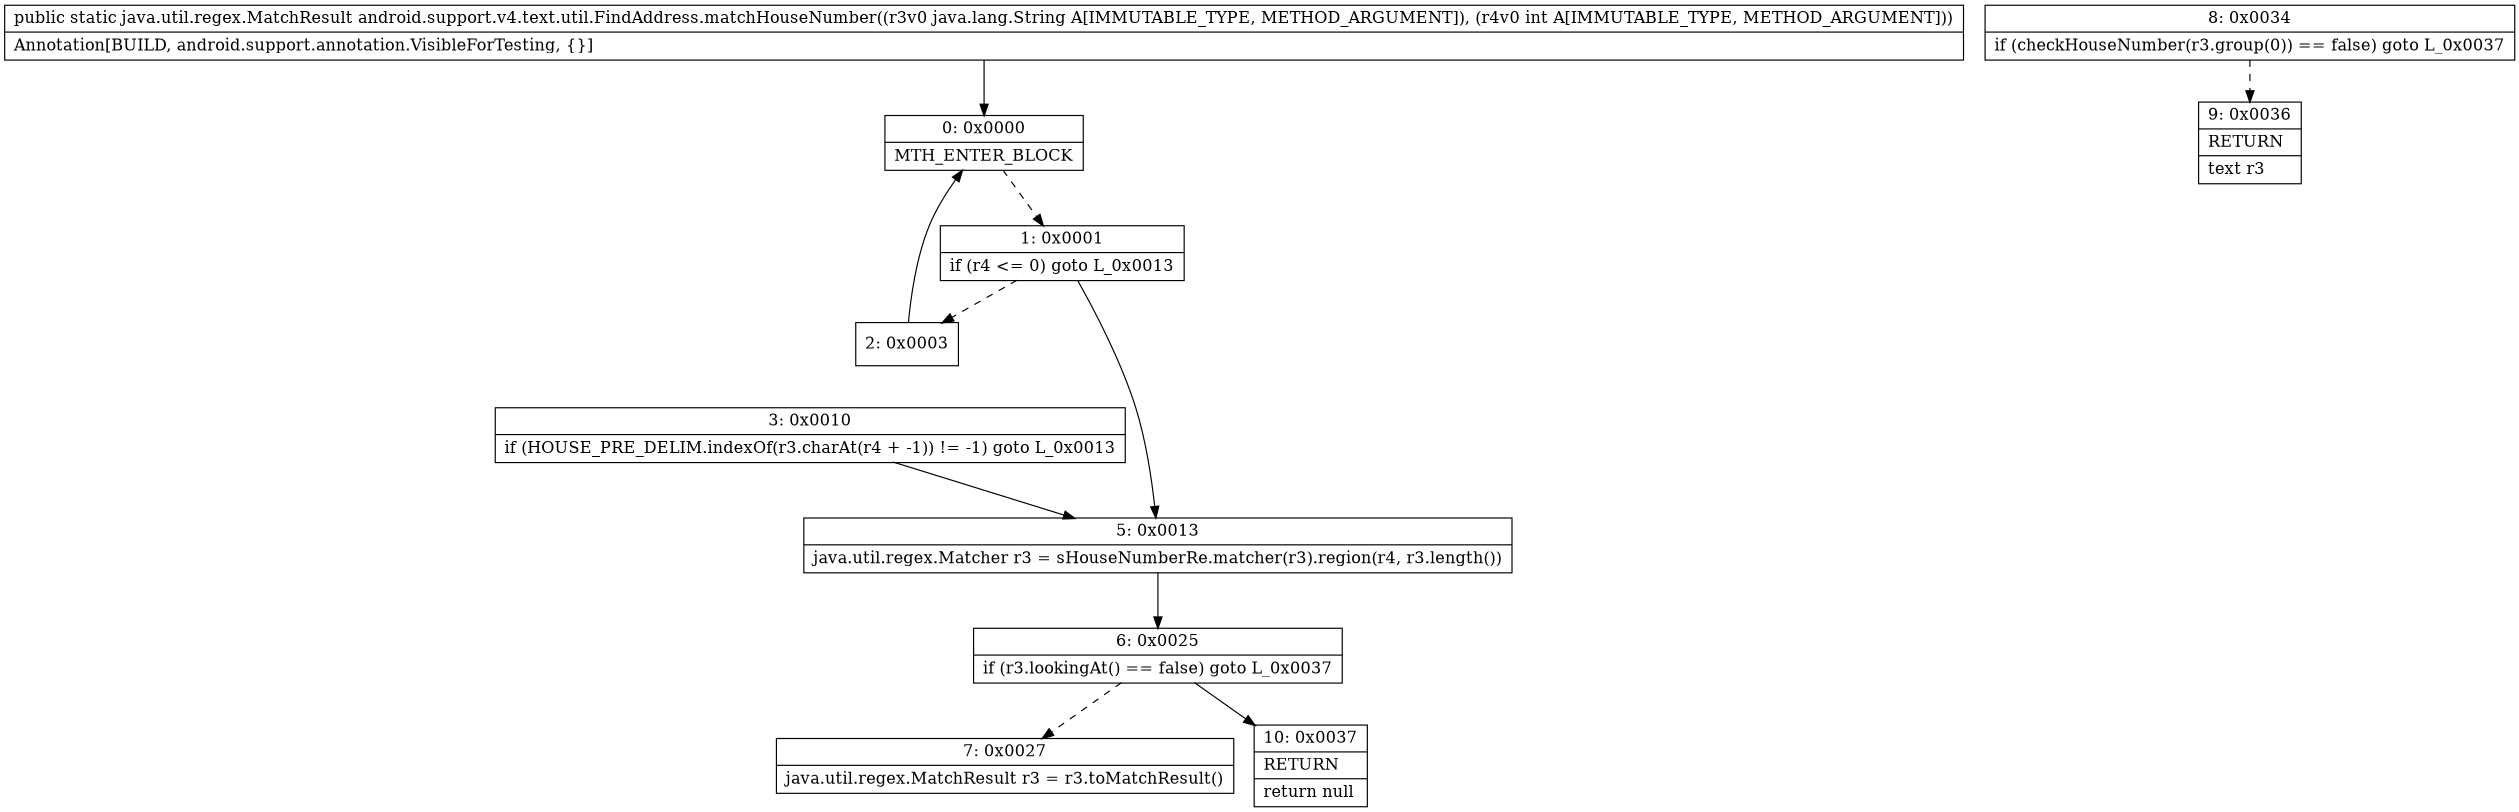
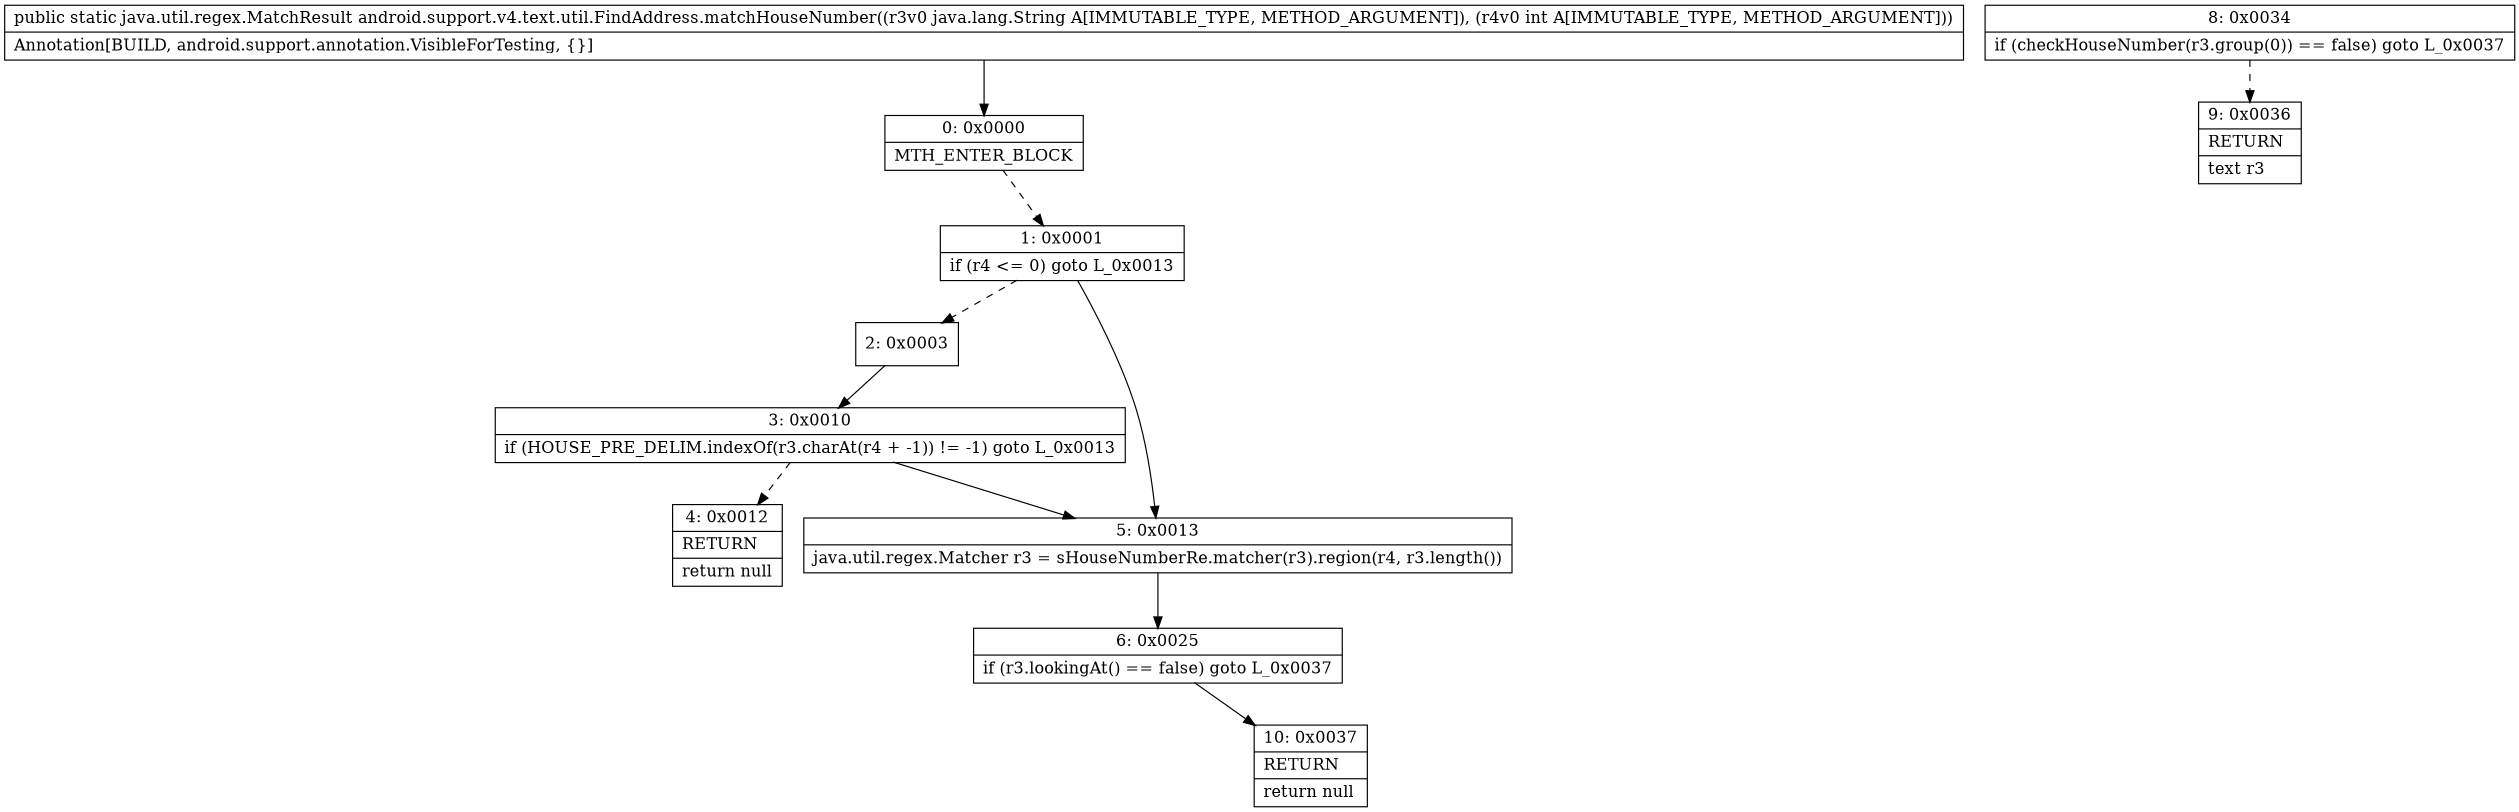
edge "2: 0x0003" -> "0: 0x0000": now "2: 0x0003" -> "3: 0x0010"
node "4: 0x0012": added
node "7: 0x0027": removed
